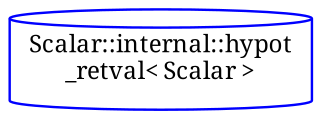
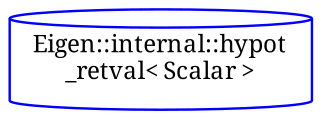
node "Scalar::internal::hypot _retval< Scalar >": label "Scalar::internal::hypot _retval< Scalar >" -> "Eigen::internal::hypot _retval< Scalar >"
